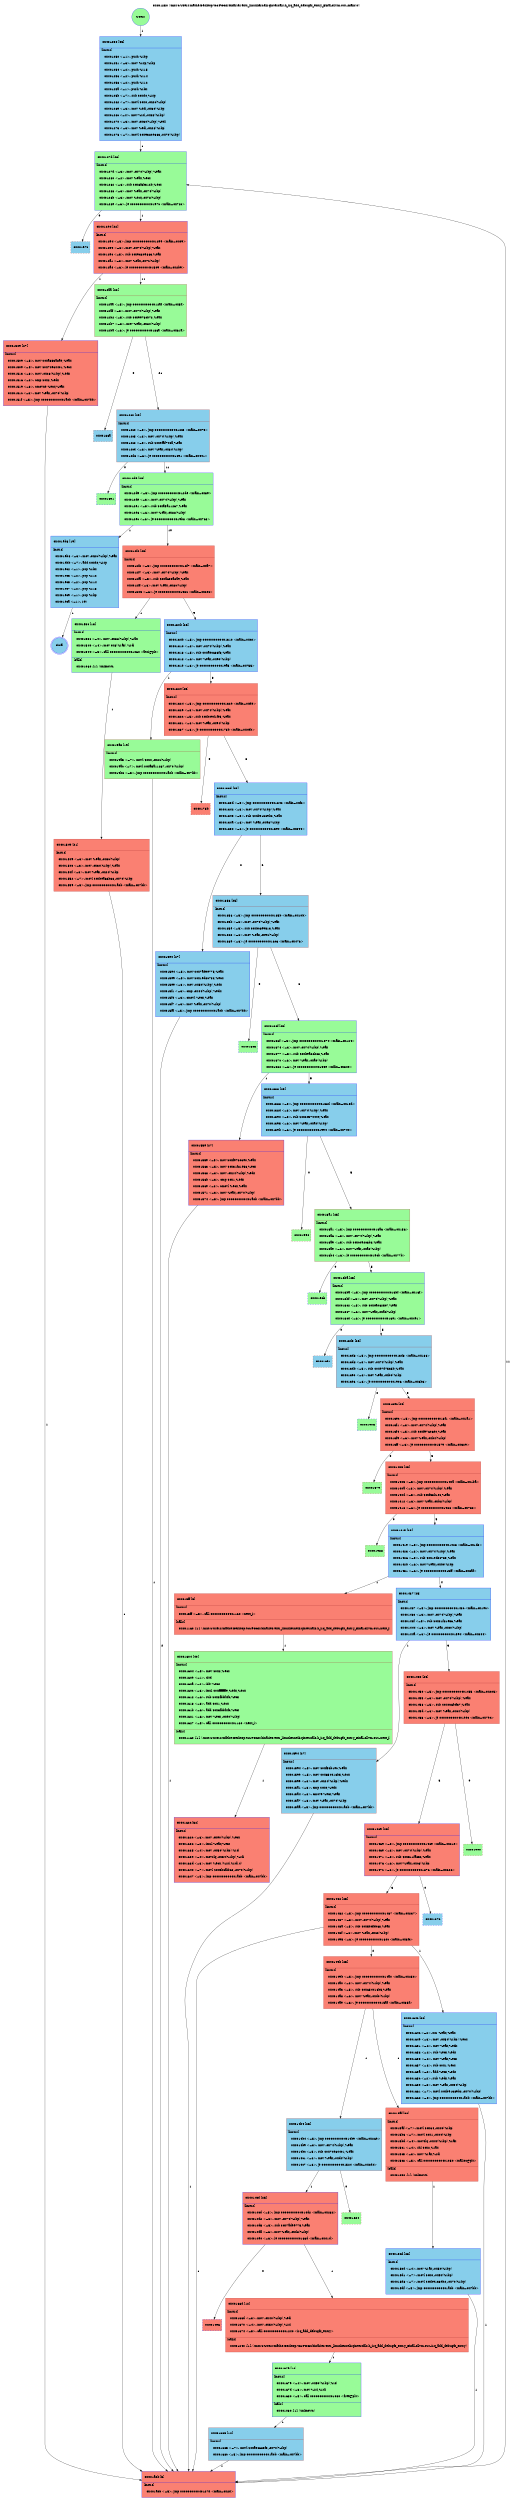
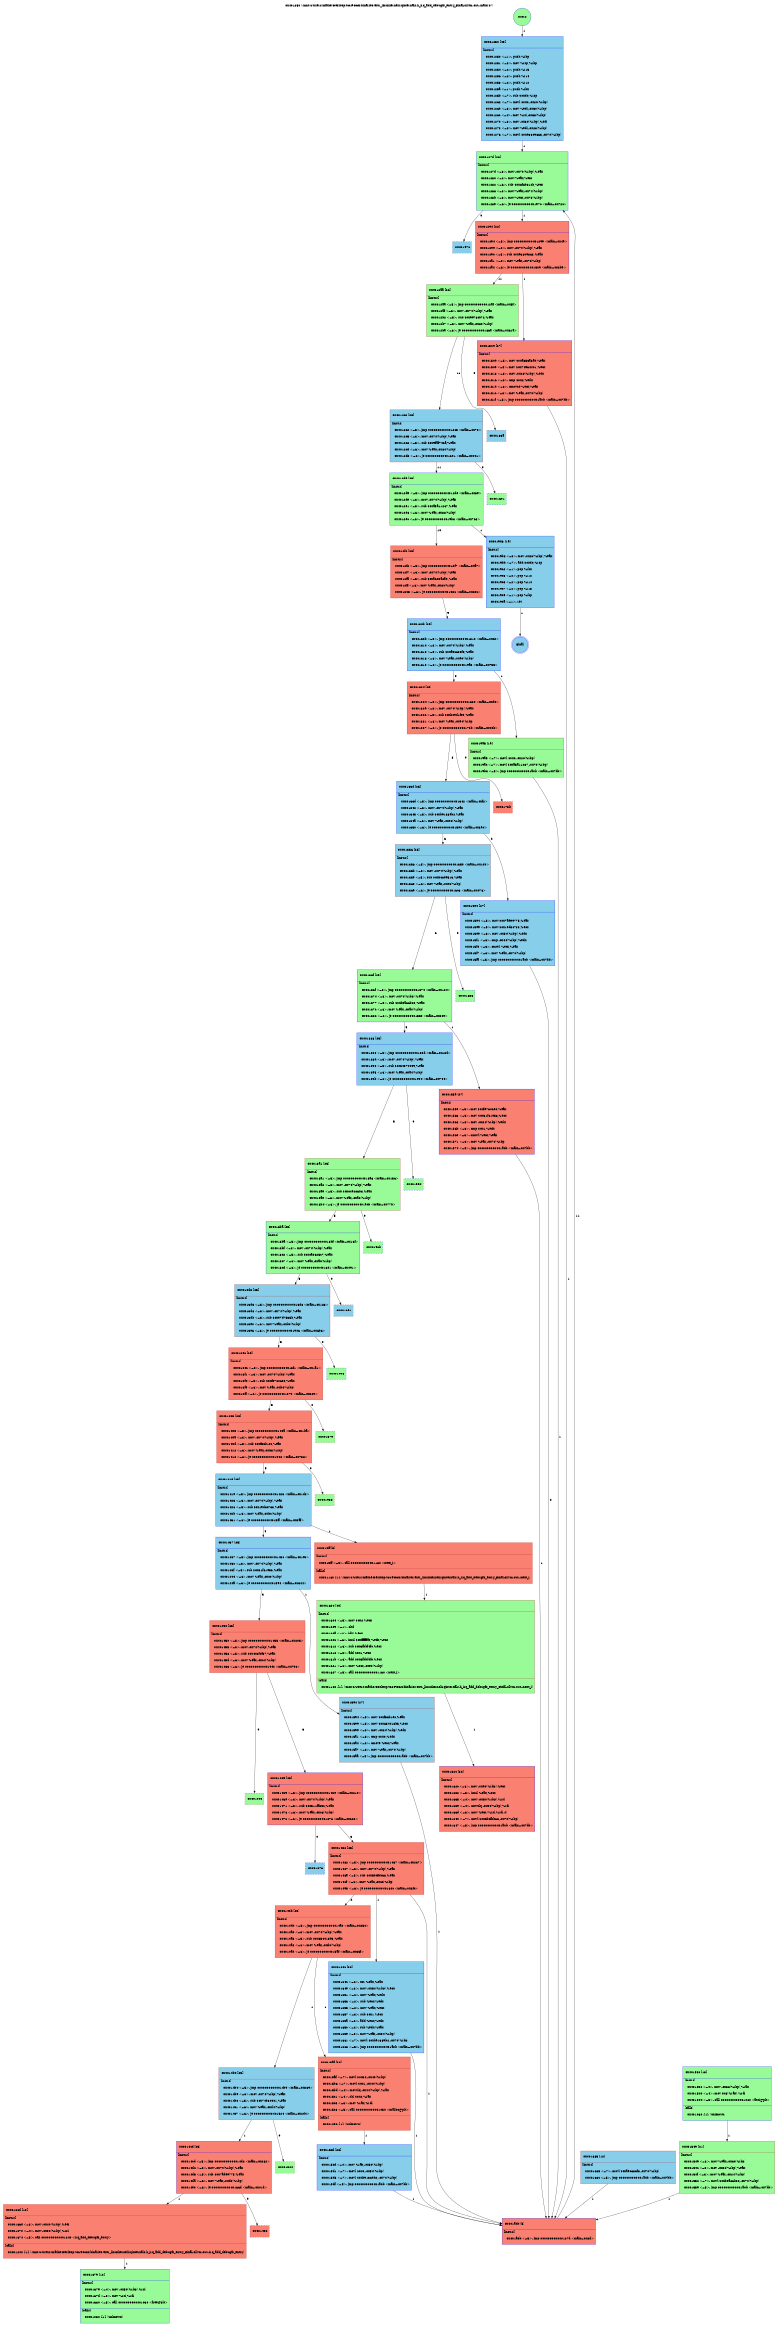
edge "0x4012aa [22]" -> "0x4012c0 [25]": label " 21" -> " 11"
edge "0x4012f2 [25]" -> "0x40153c [13]": removed, label "1"
node "0x401549 [21]": fillcolor salmon -> palegreen
node "0x401994": color brown -> blue
edge "0x401679 [12]" -> "0x401685 [12]": removed, label "1"
